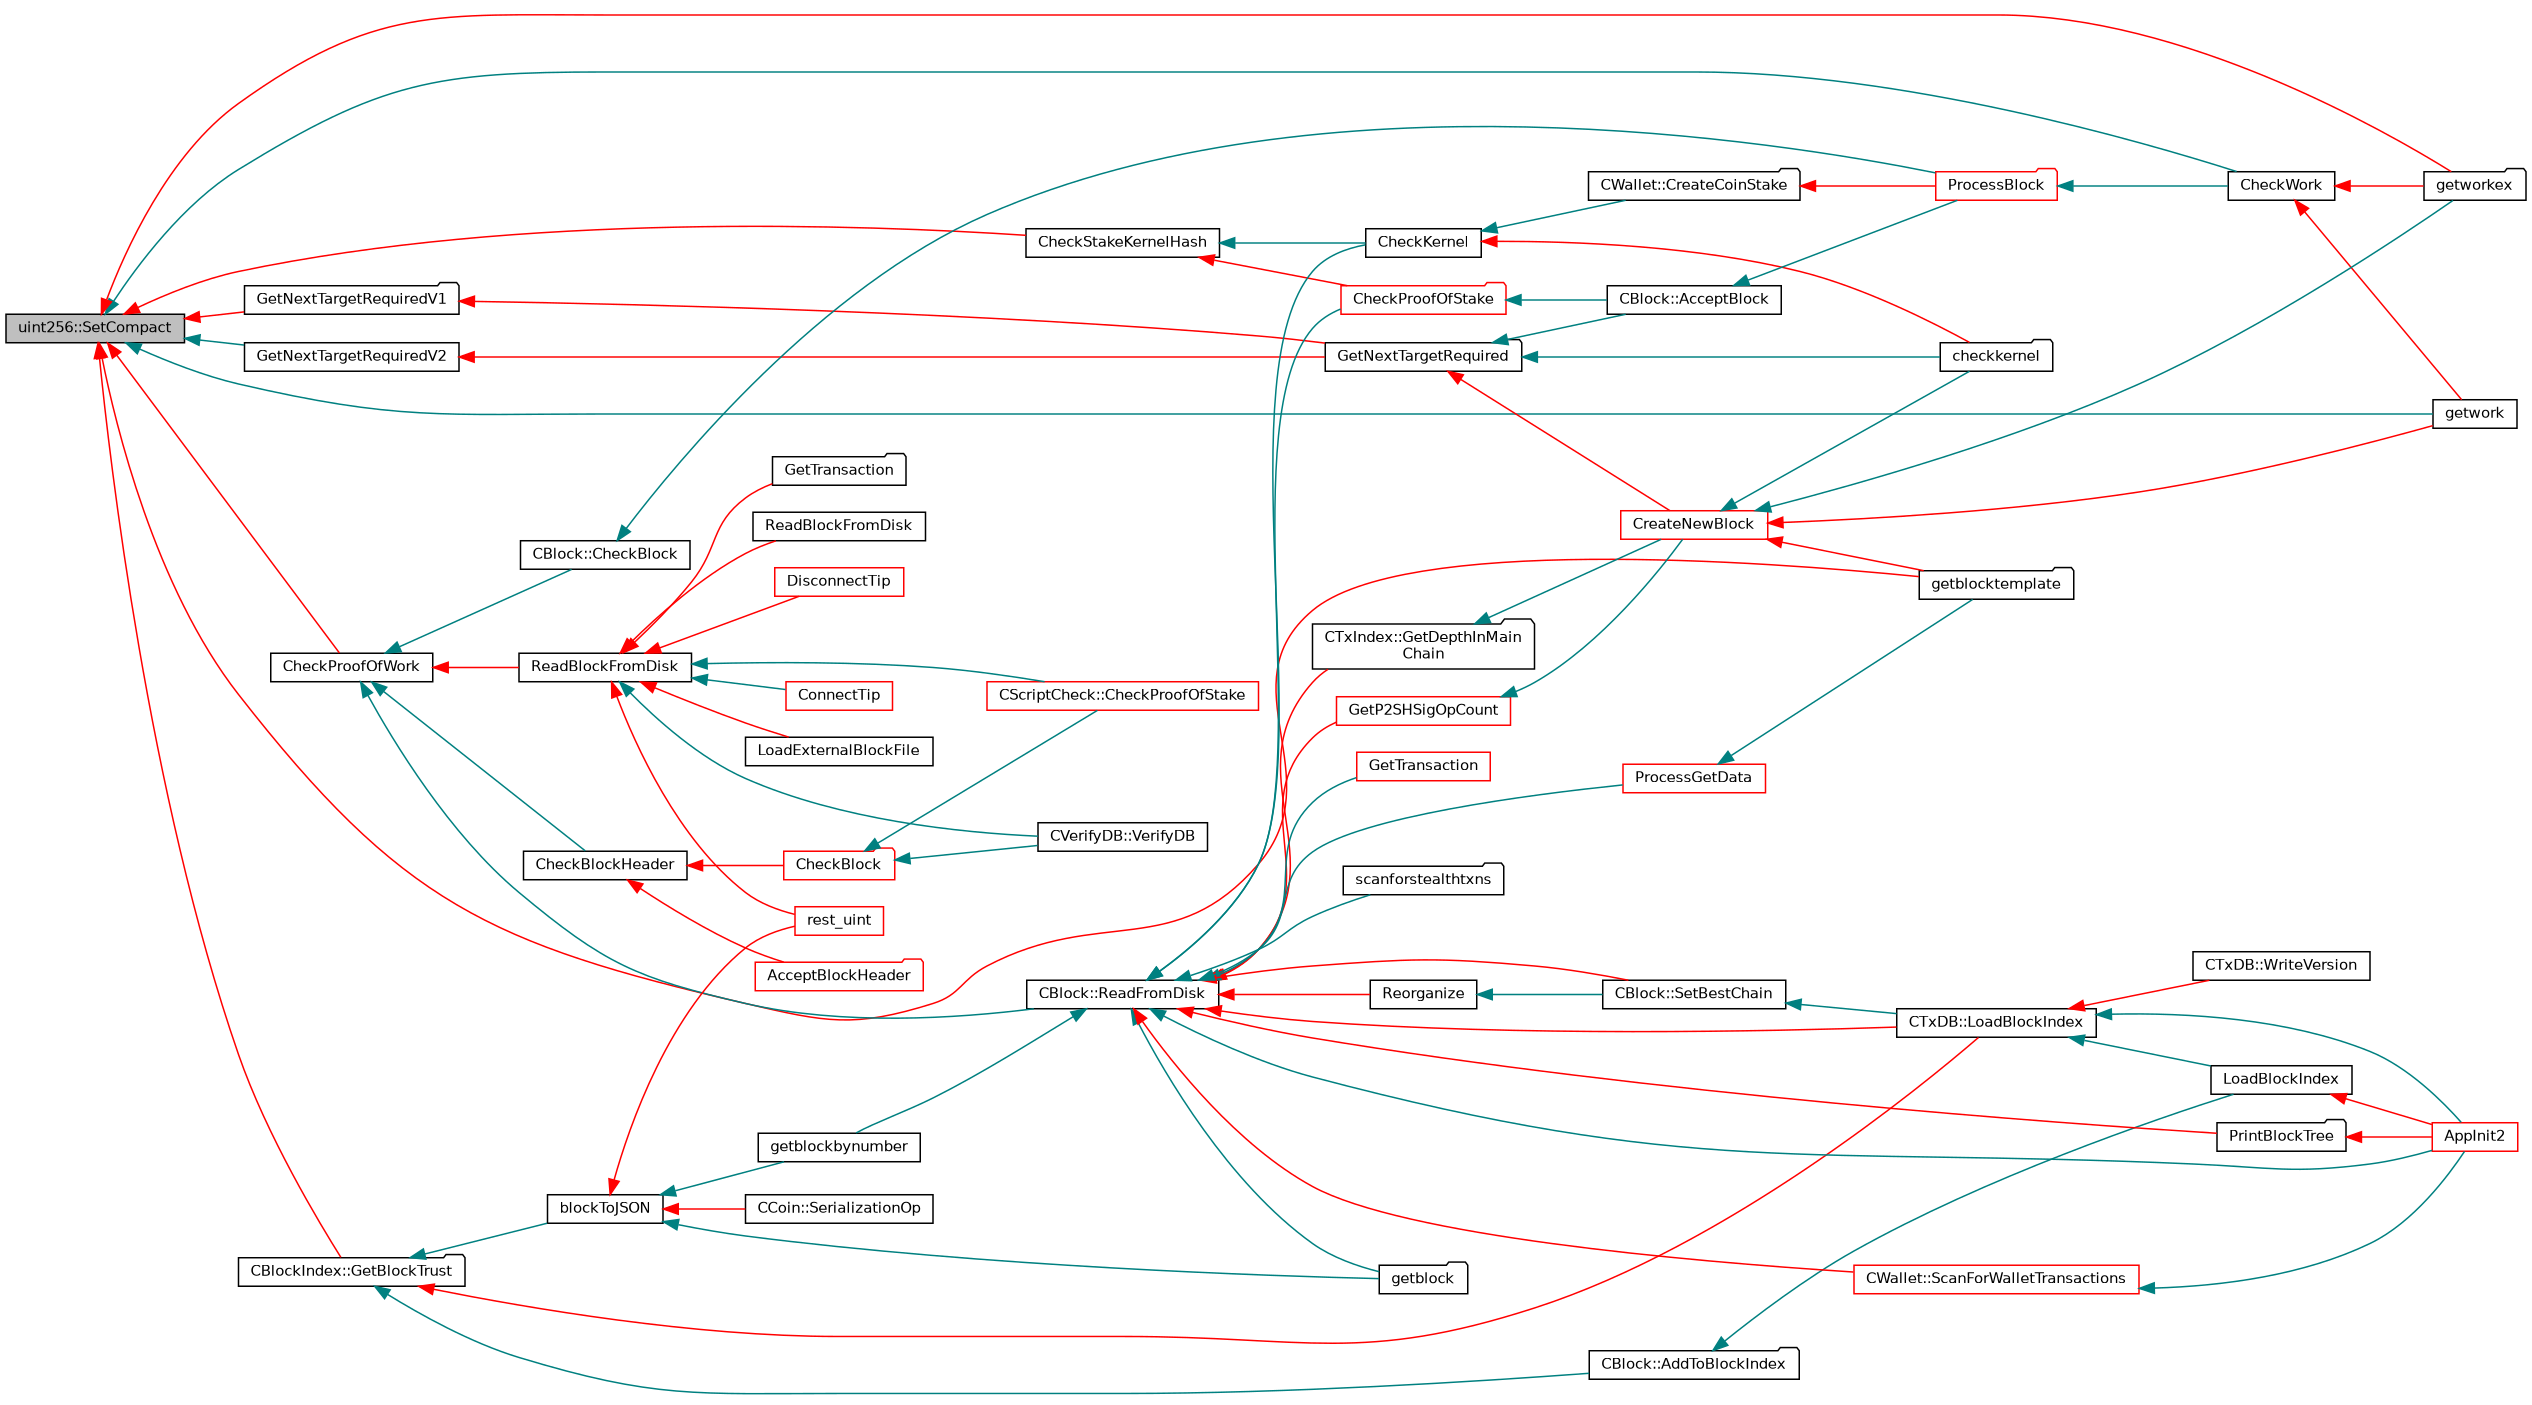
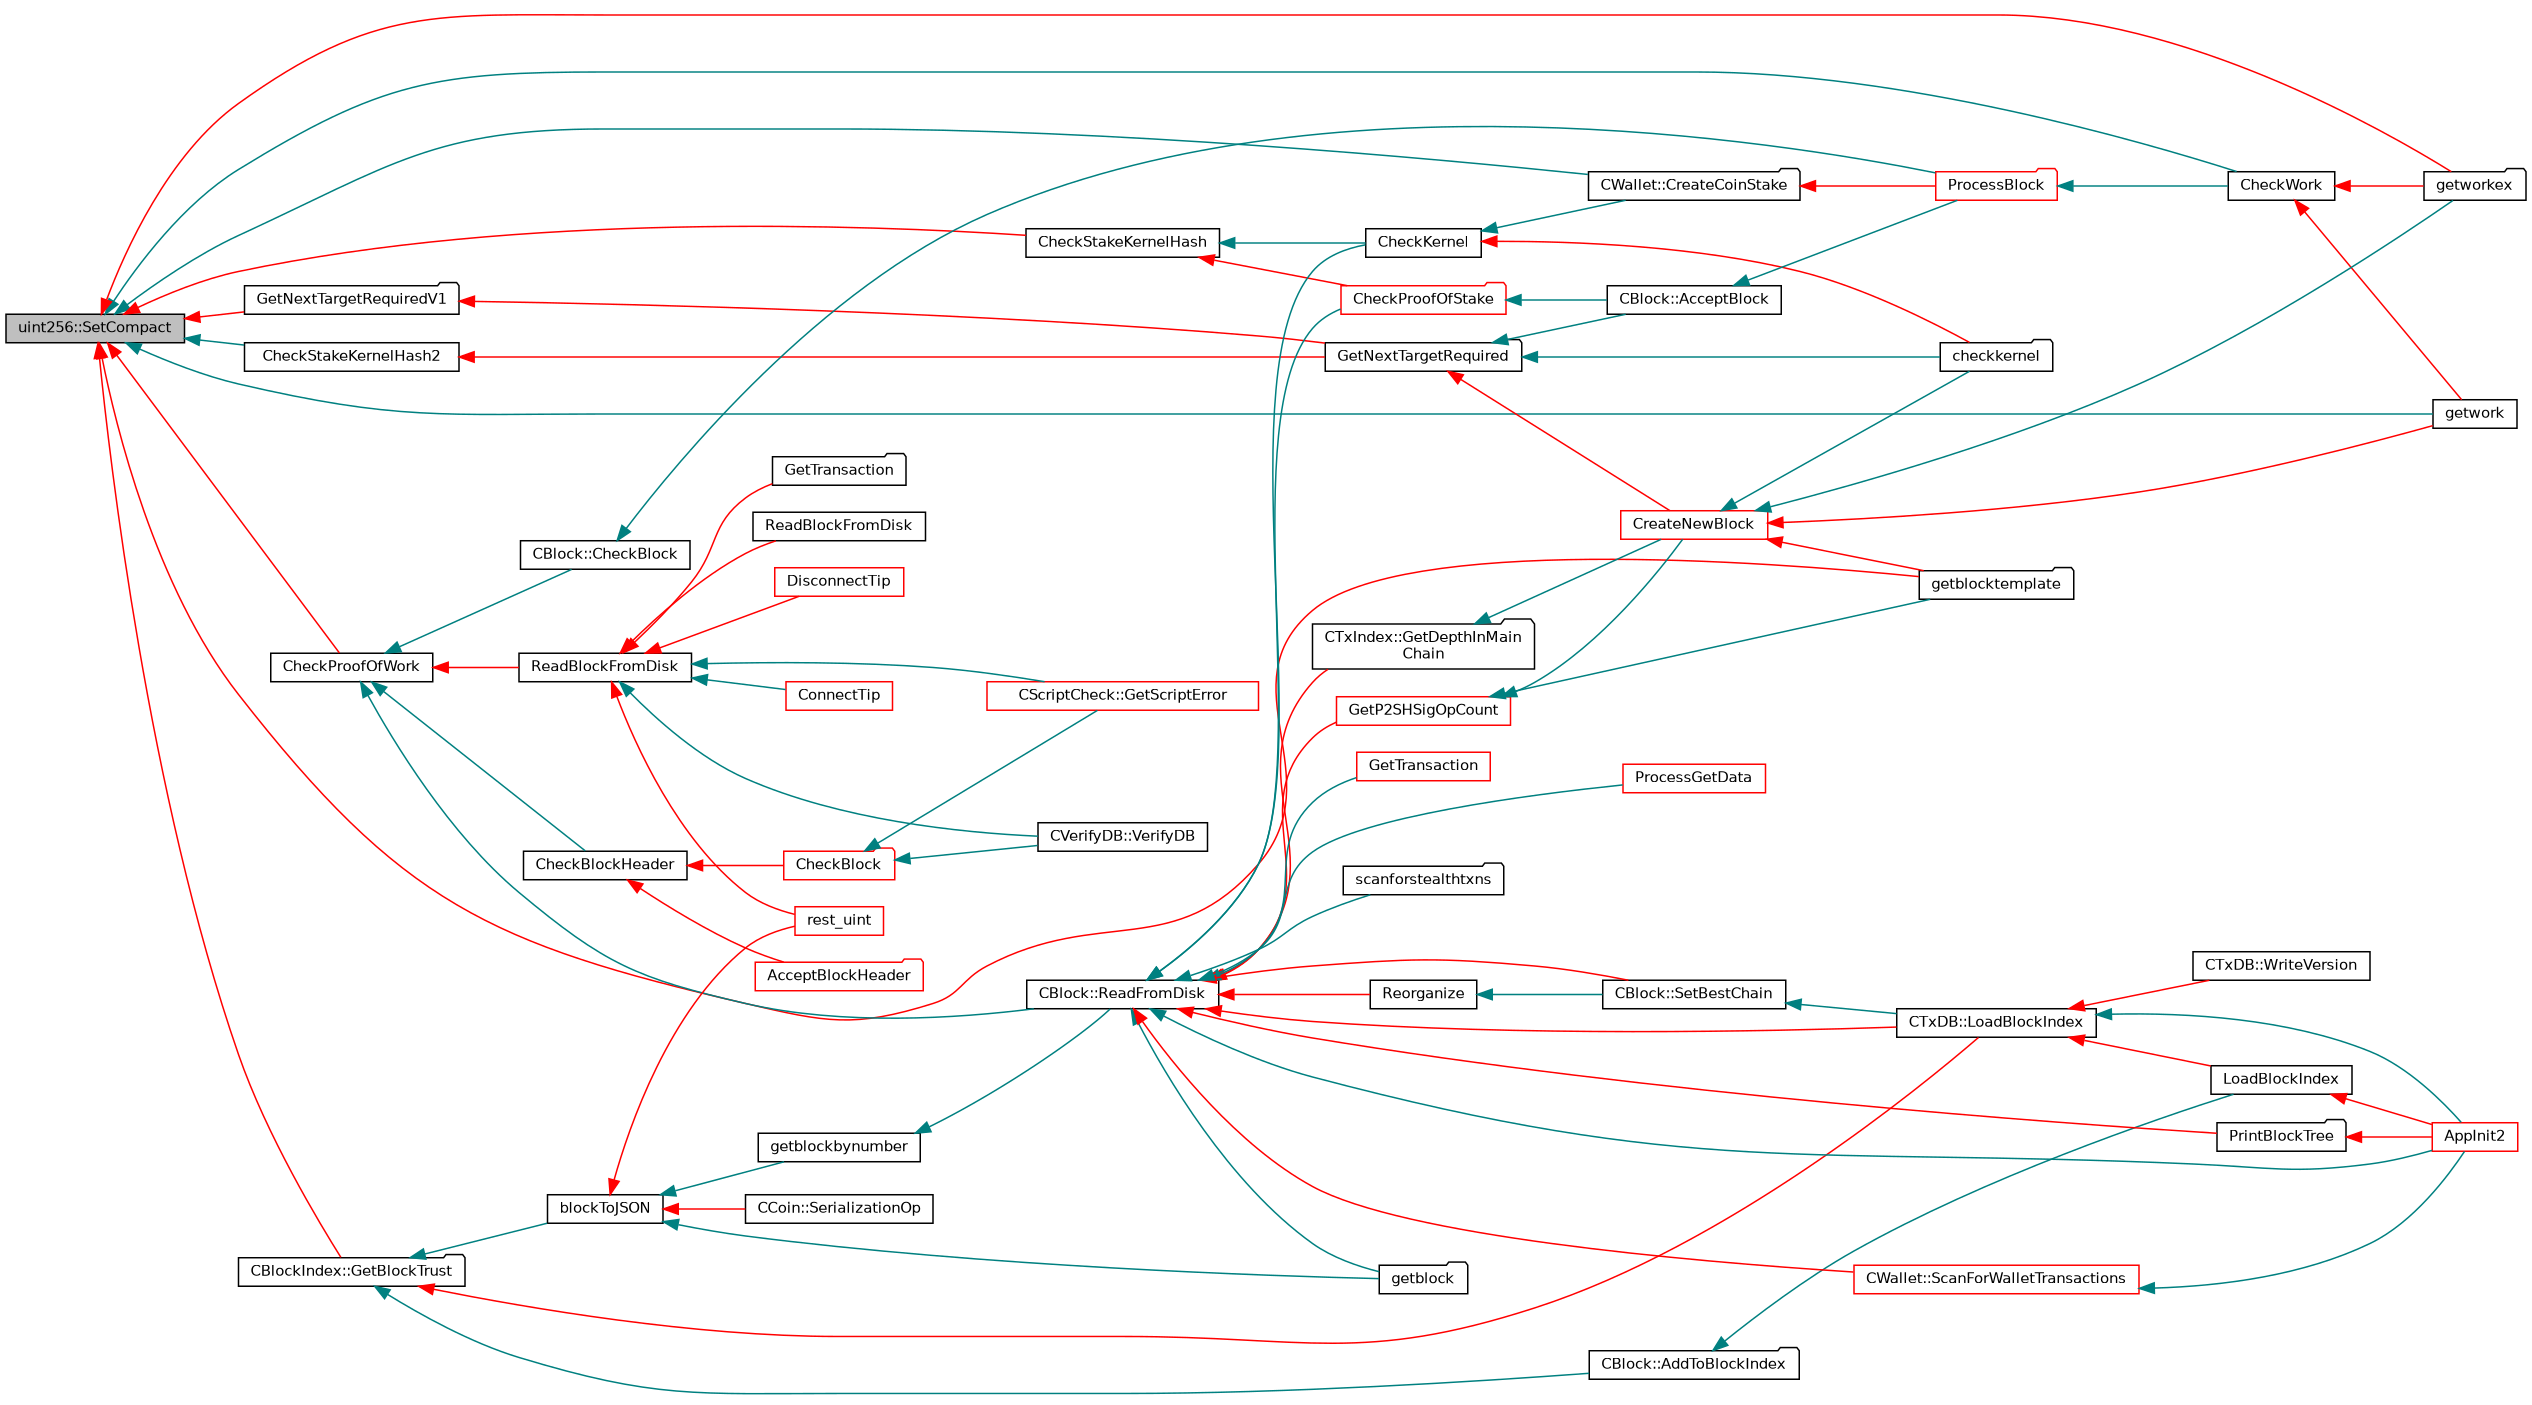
edge "CWallet::CreateCoinStake" -> "uint256::SetCompact": added
node "GetNextTargetRequiredV2": label "GetNextTargetRequiredV2" -> "CheckStakeKernelHash2"
edge "getblocktemplate" -> "ProcessGetData": now "getblocktemplate" -> "GetP2SHSigOpCount"
node "CScriptCheck::CheckProofOfStake": label "CScriptCheck::CheckProofOfStake" -> "CScriptCheck::GetScriptError"
node "LoadExternalBlockFile": removed
edge "LoadBlockIndex" -> "CTxDB::LoadBlockIndex": color teal -> red
edge "getblockbynumber" -> "CBlock::ReadFromDisk": reversed
